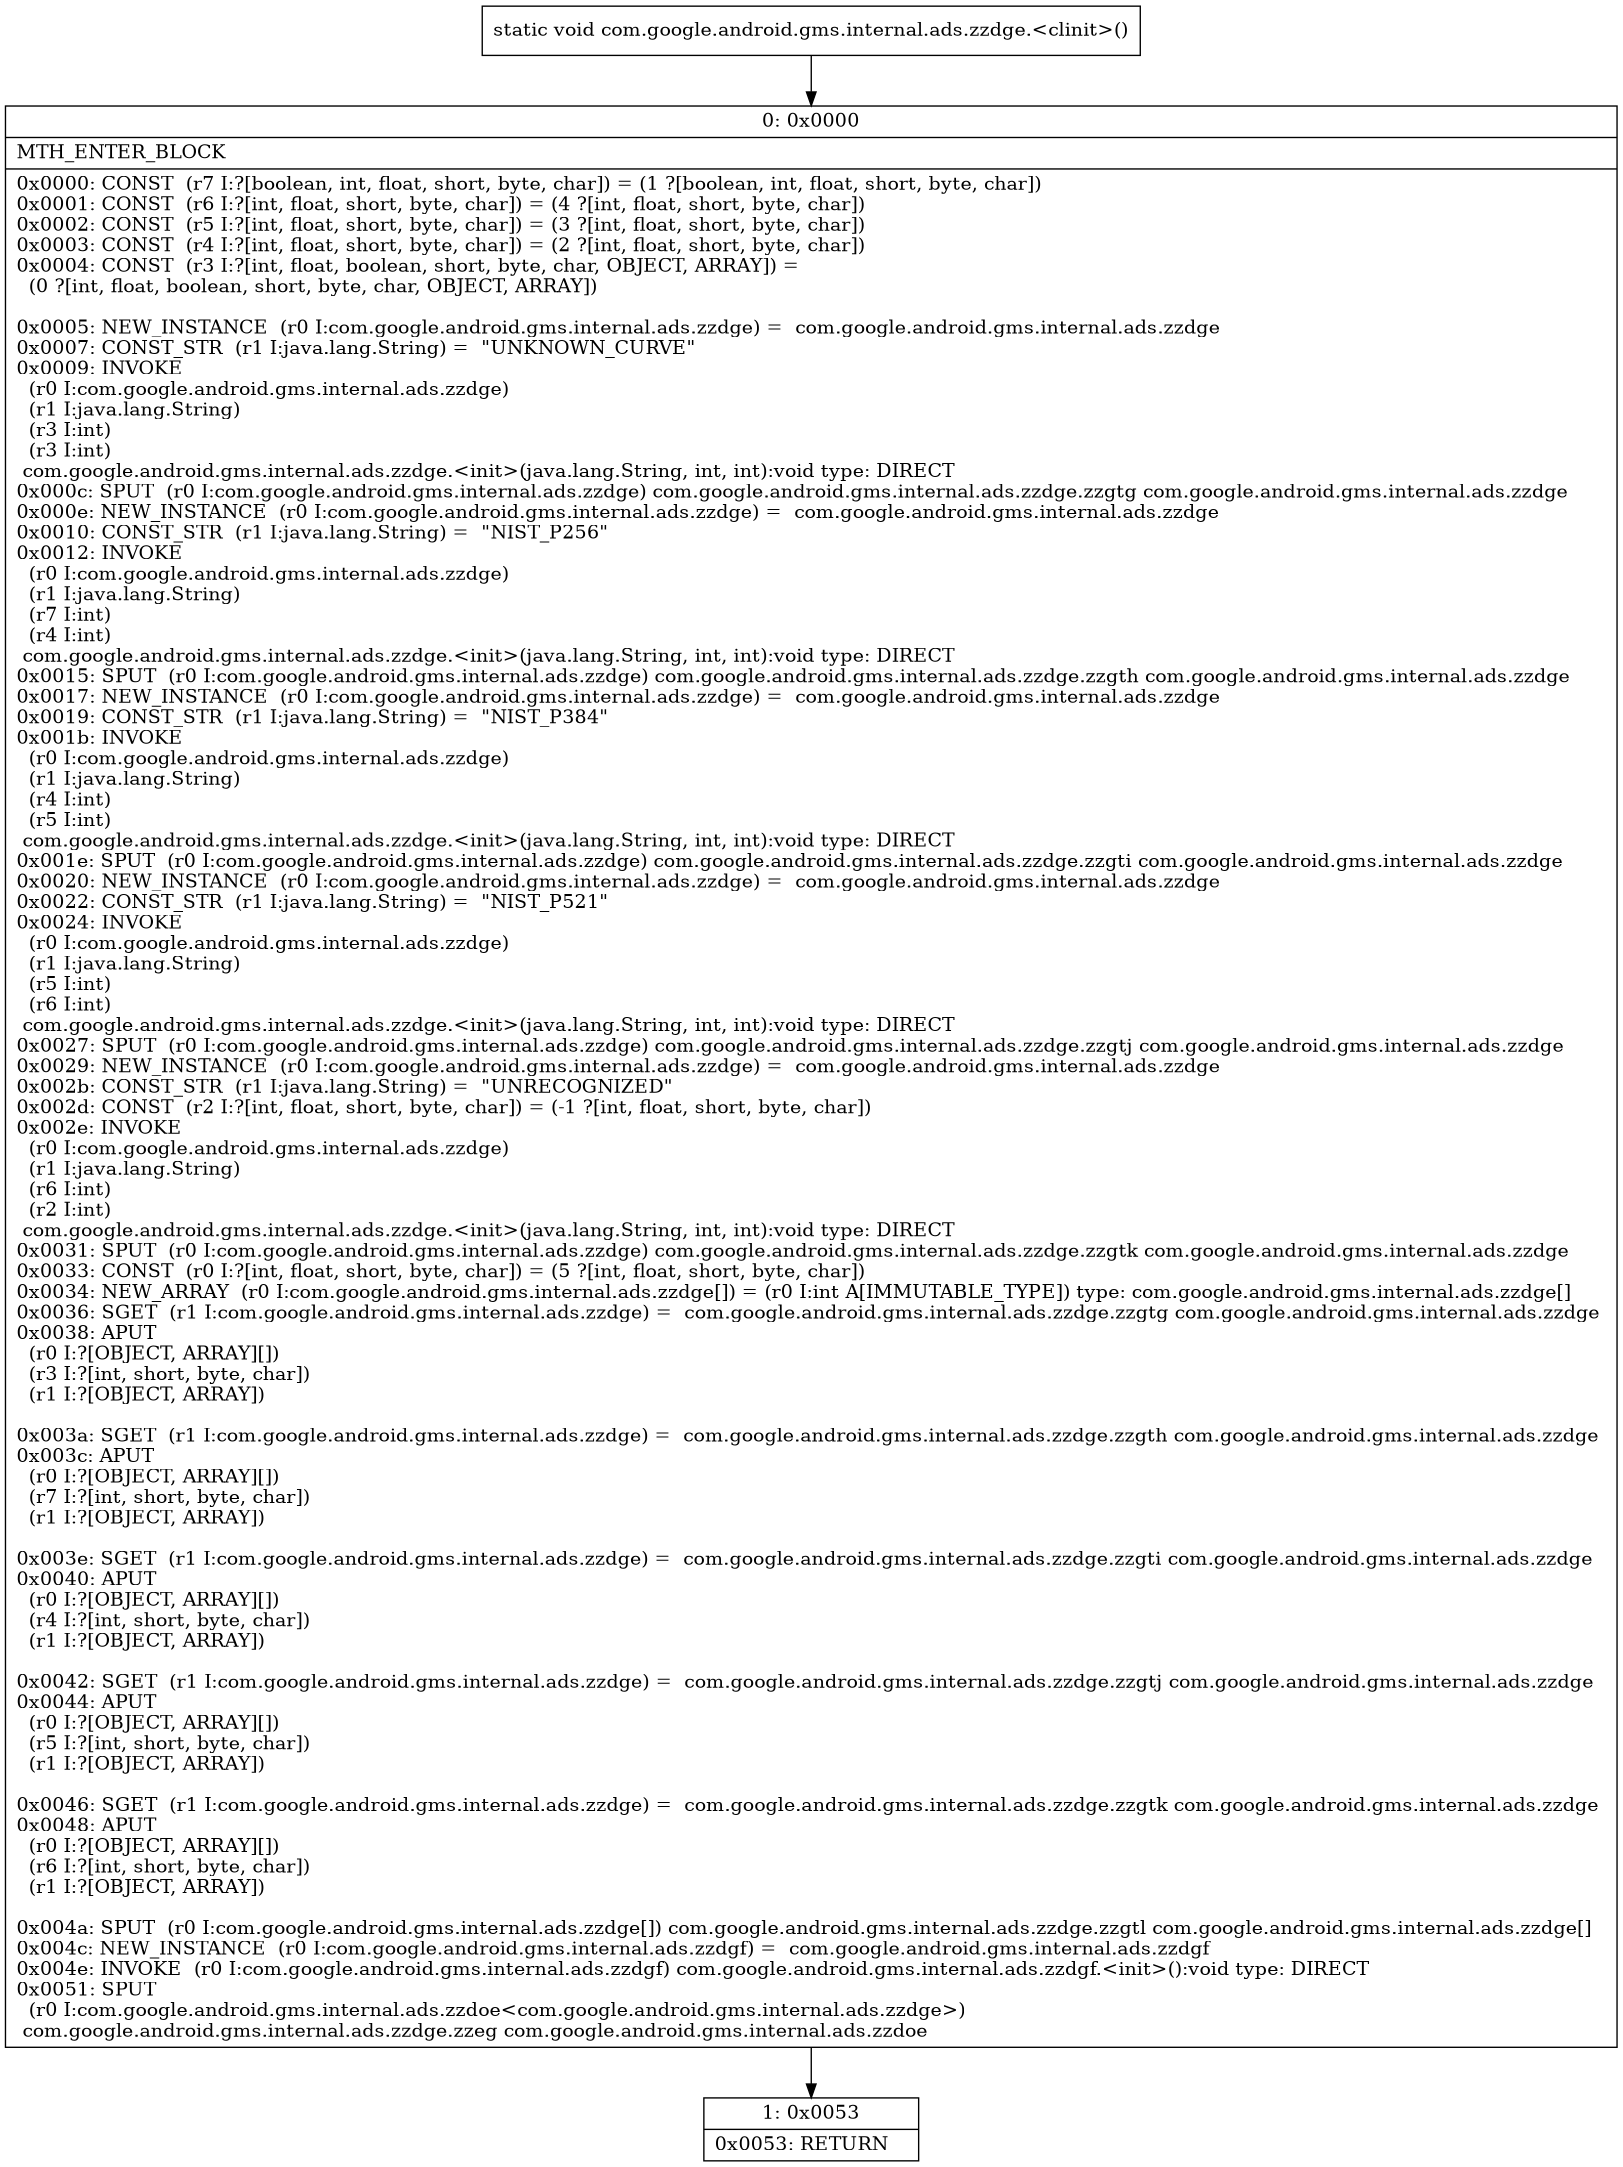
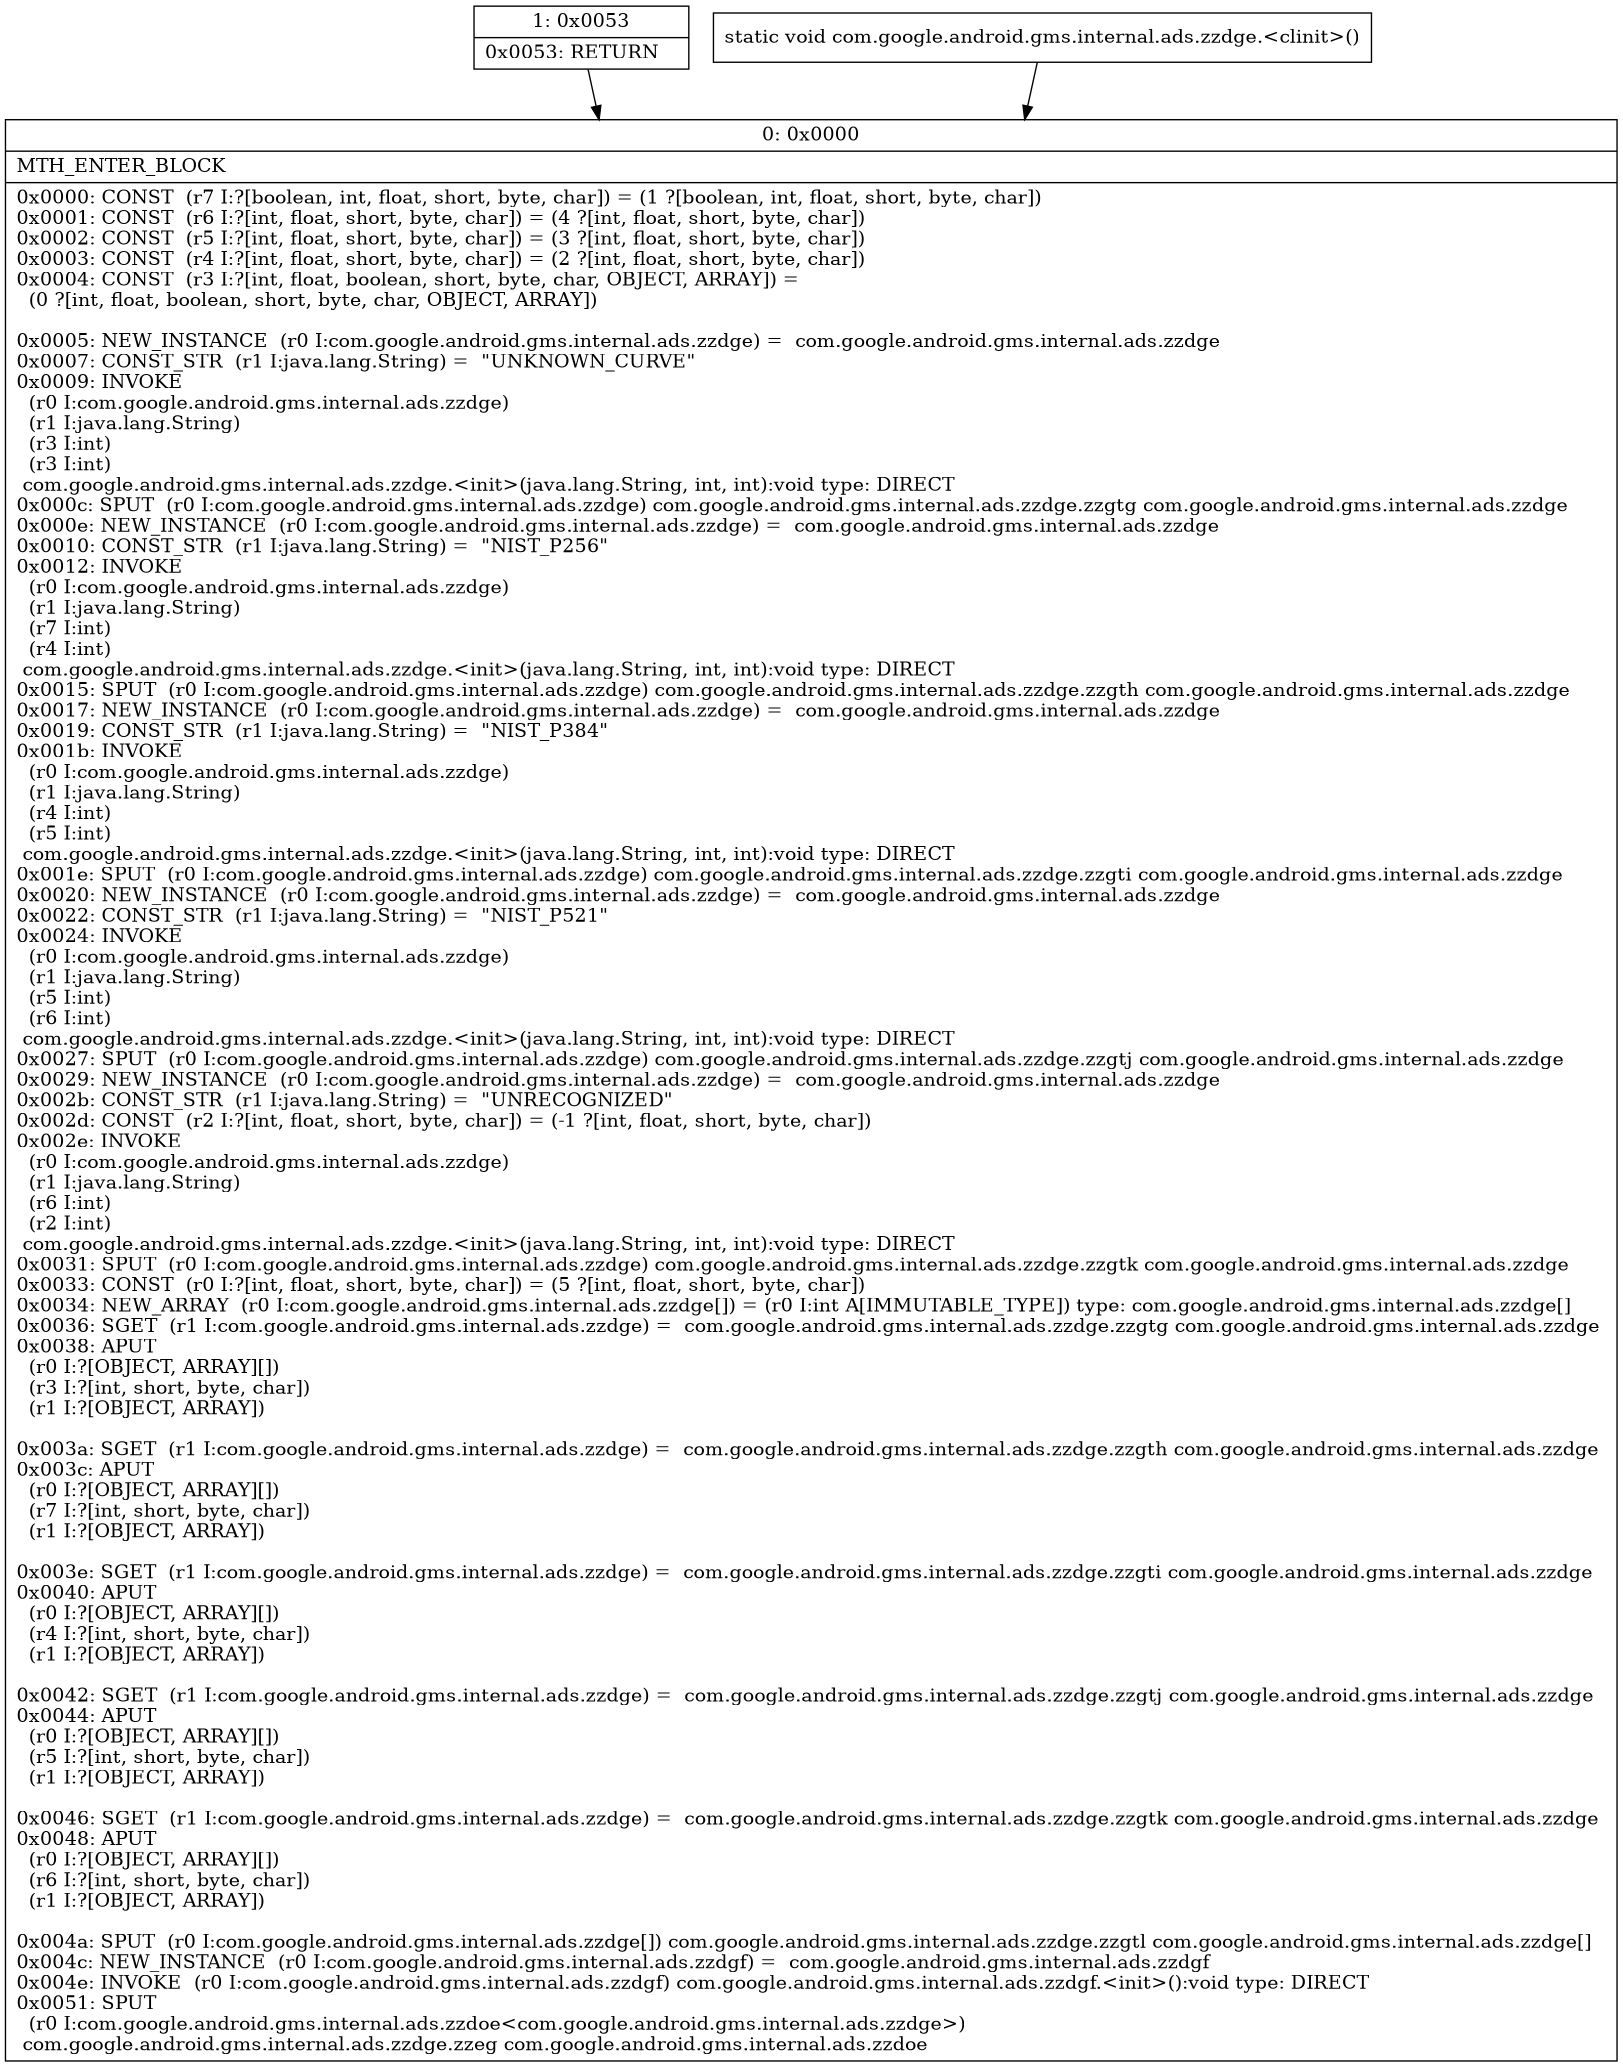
edge "0: 0x0000" -> "1: 0x0053": reversed
